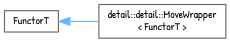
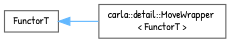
node "detail::detail::MoveWrapper < FunctorT >": label "detail::detail::MoveWrapper < FunctorT >" -> "carla::detail::MoveWrapper < FunctorT >"
